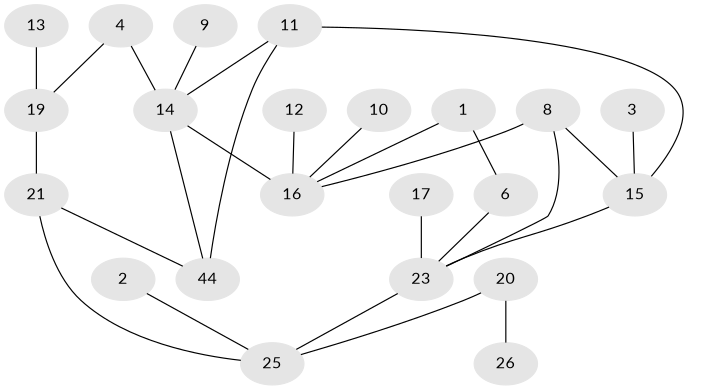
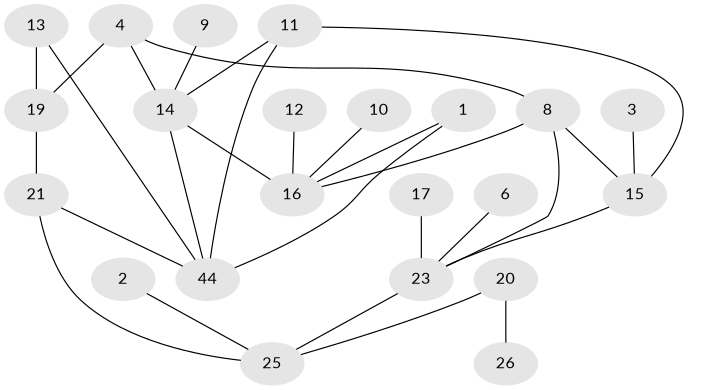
edge "4" -- "8": added
edge "13" -- "44": added
edge "1" -- "6": now "1" -- "44"
